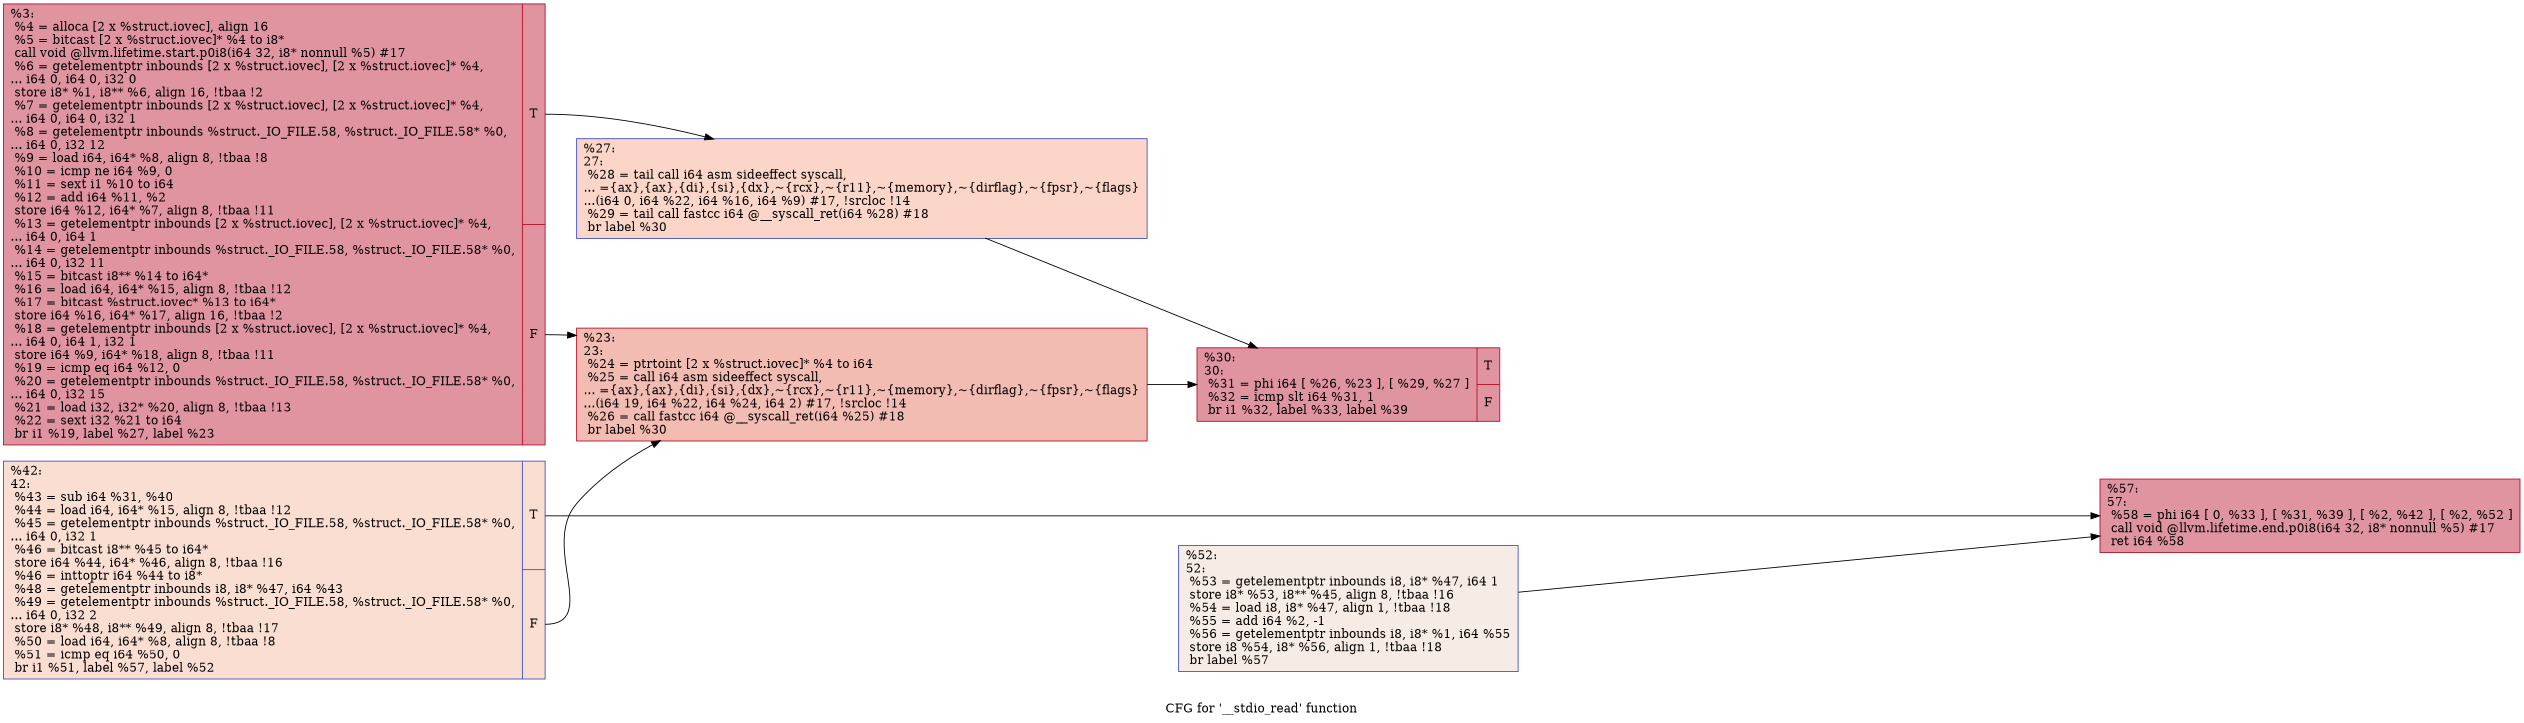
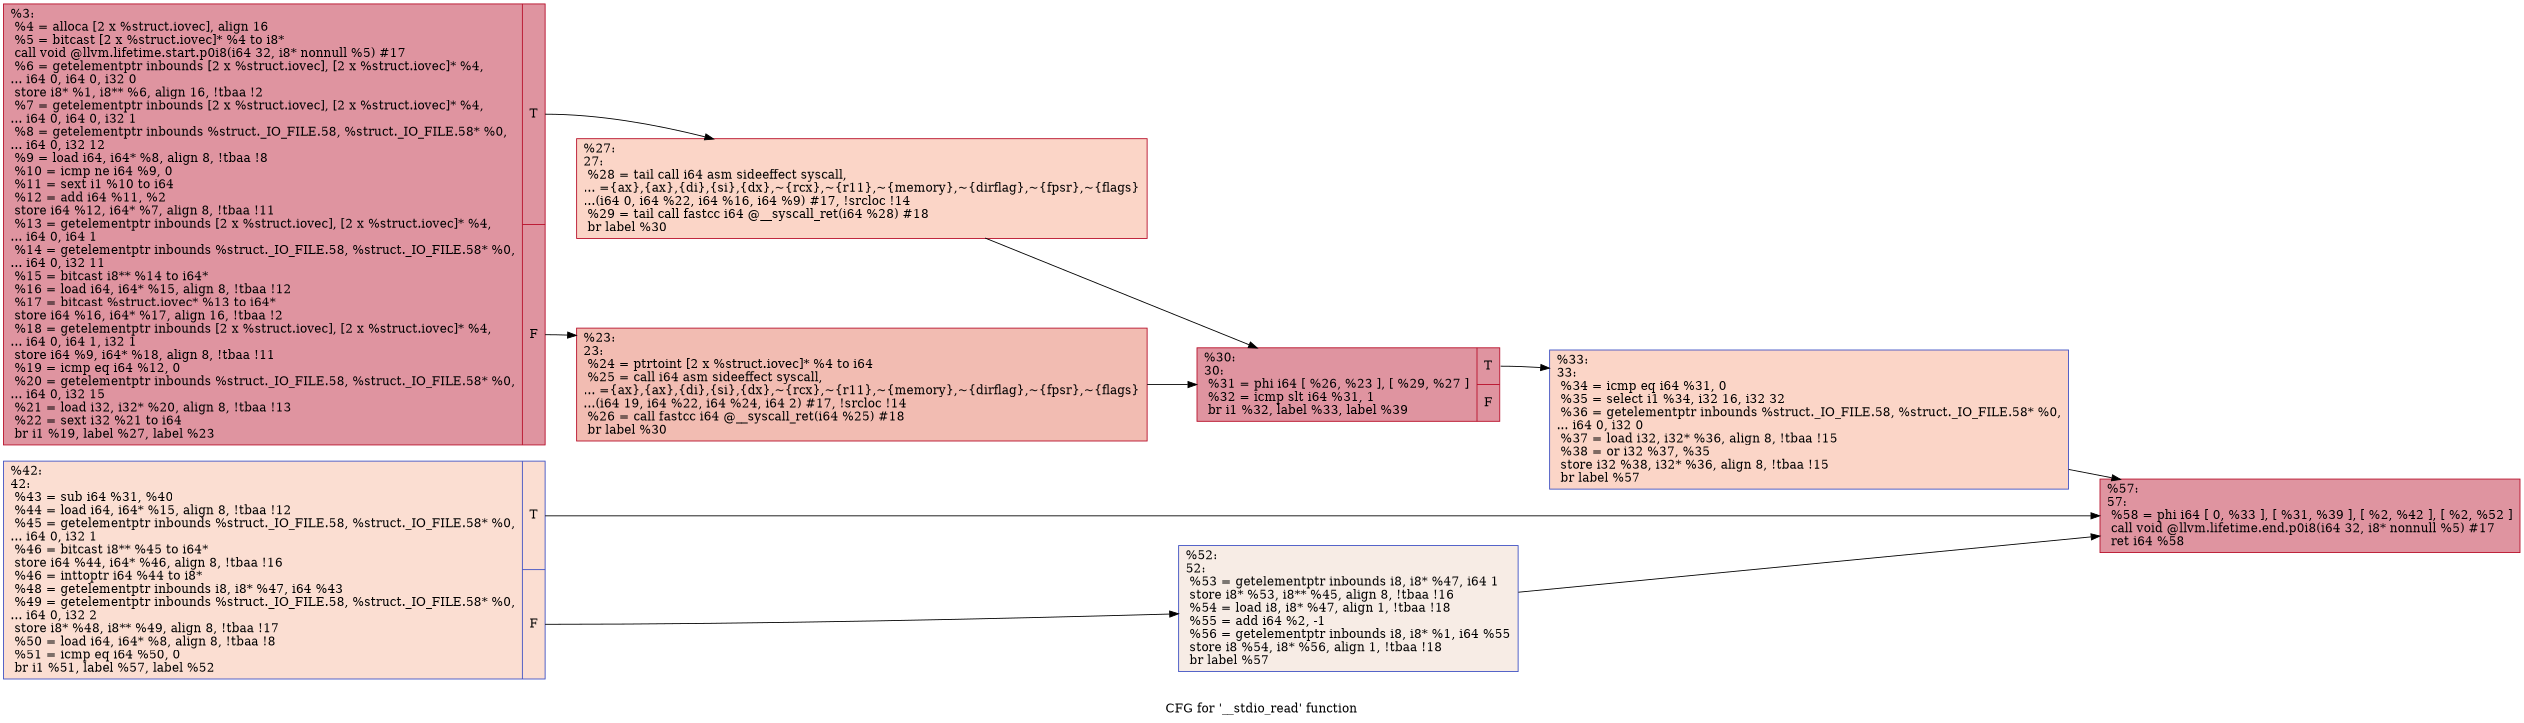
node "%27:": color #3d50c3ff -> #b70d28ff
node "%33:": added
edge "%42:" -> "%23:": now "%42:" -> "%52:"
